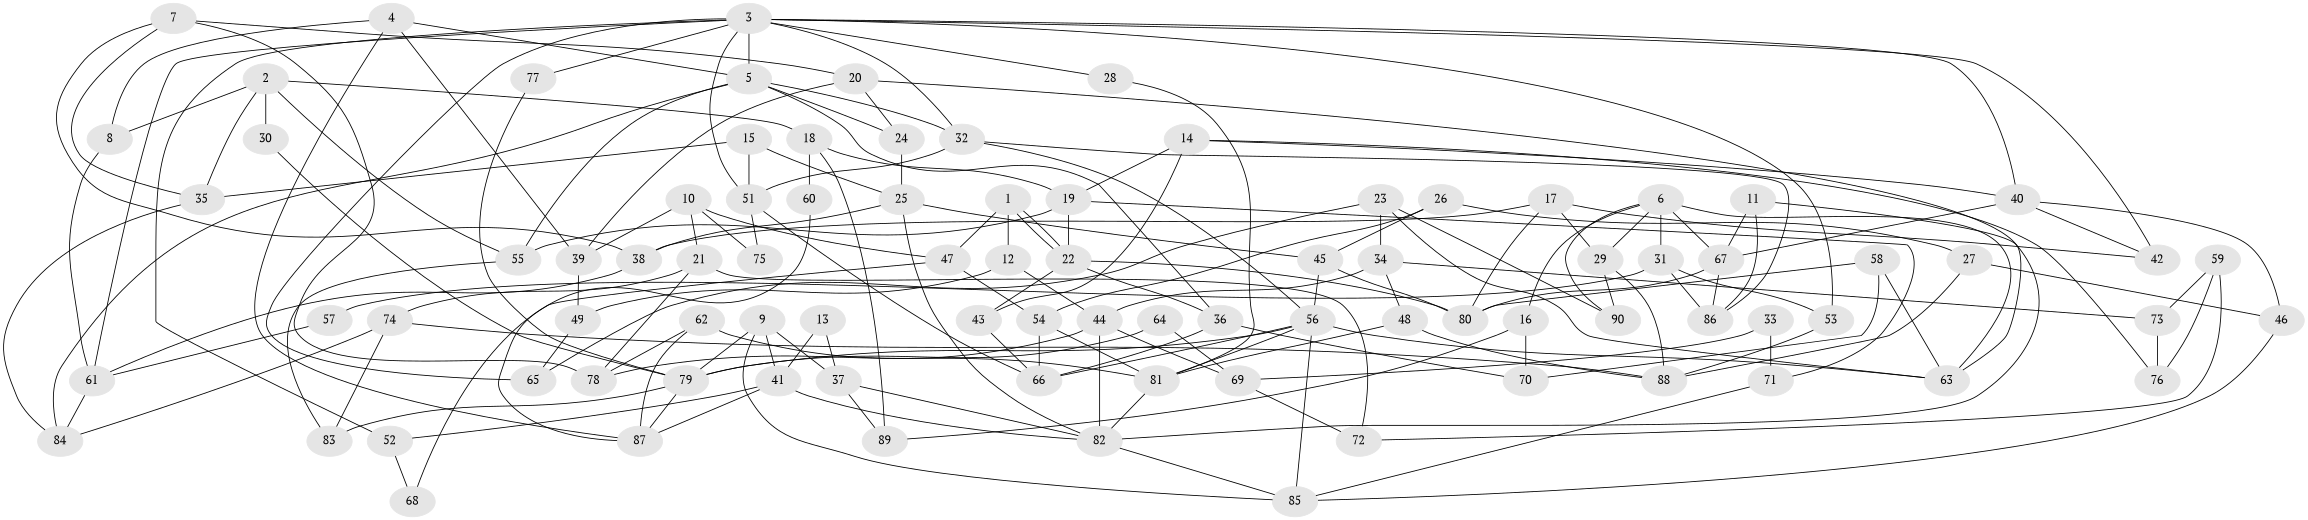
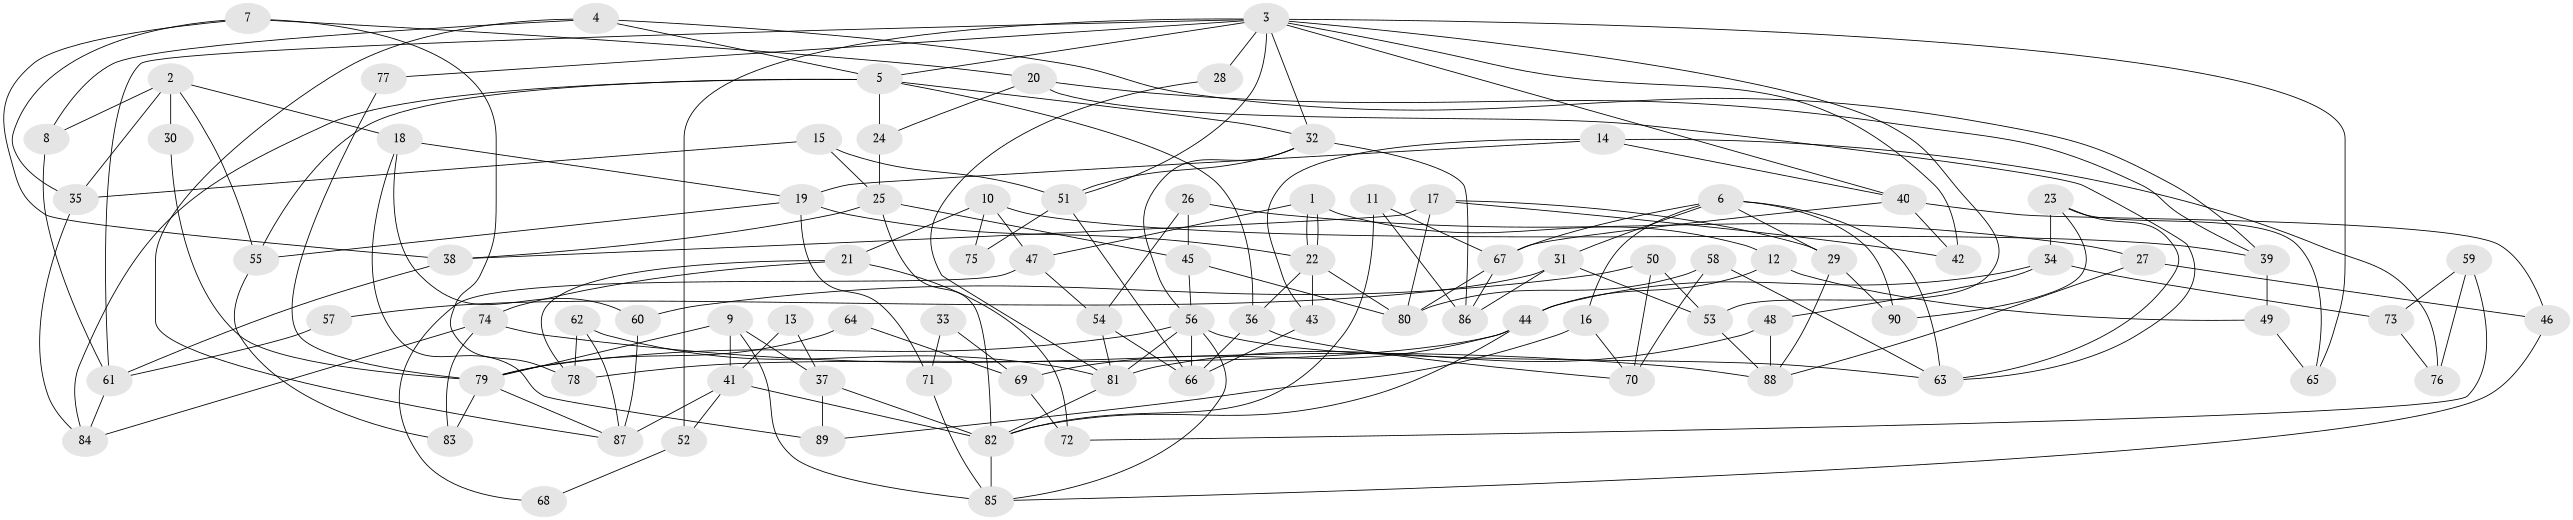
node "50": added
